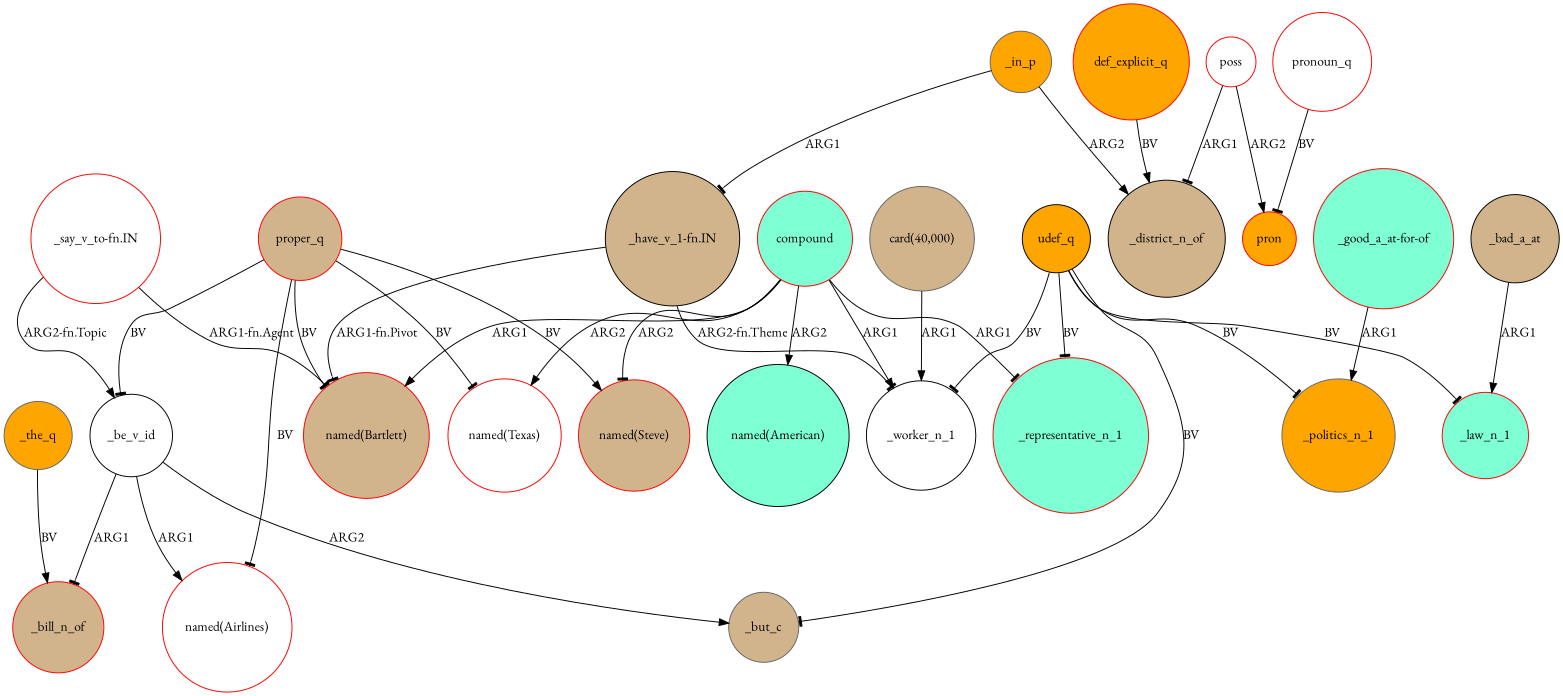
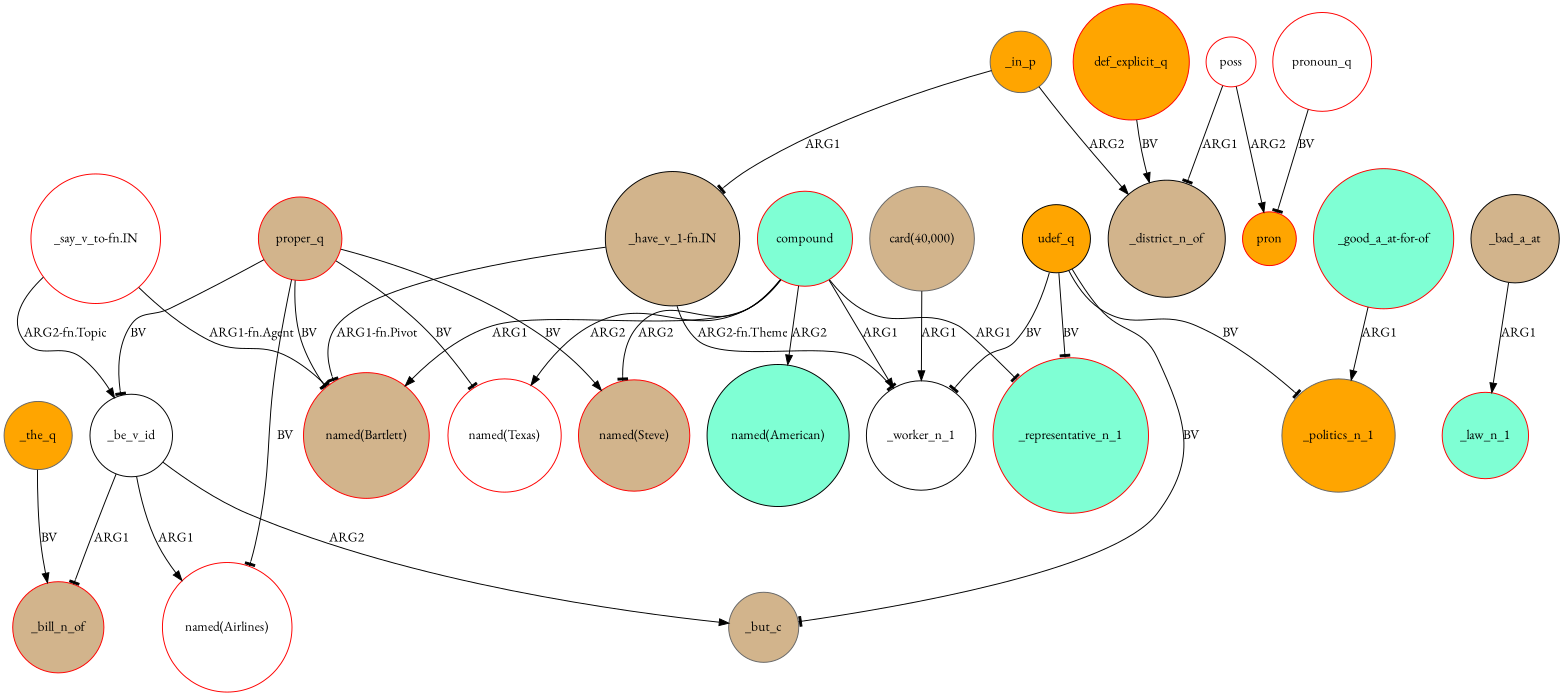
edge "udef_q" -> "_law_n_1": removed, label "BV"
